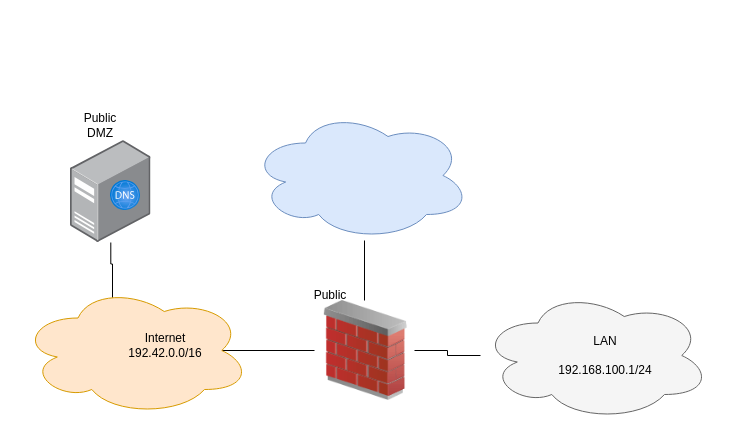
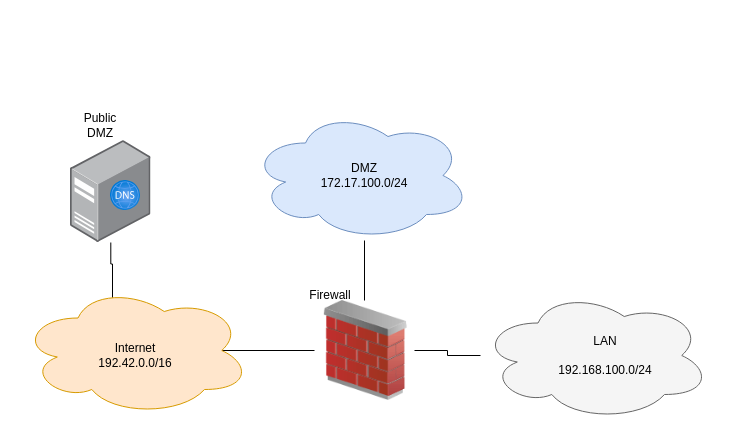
node "DMZ 172.17.100.0/24": added
node "Public": label "Public" -> "Firewall"
node "Internet 192.42.0.0/16": moved (166, 346) -> (136, 356)
node "LAN 192.168.100.1/24": label "LAN 192.168.100.1/24" -> "LAN 192.168.100.0/24"
